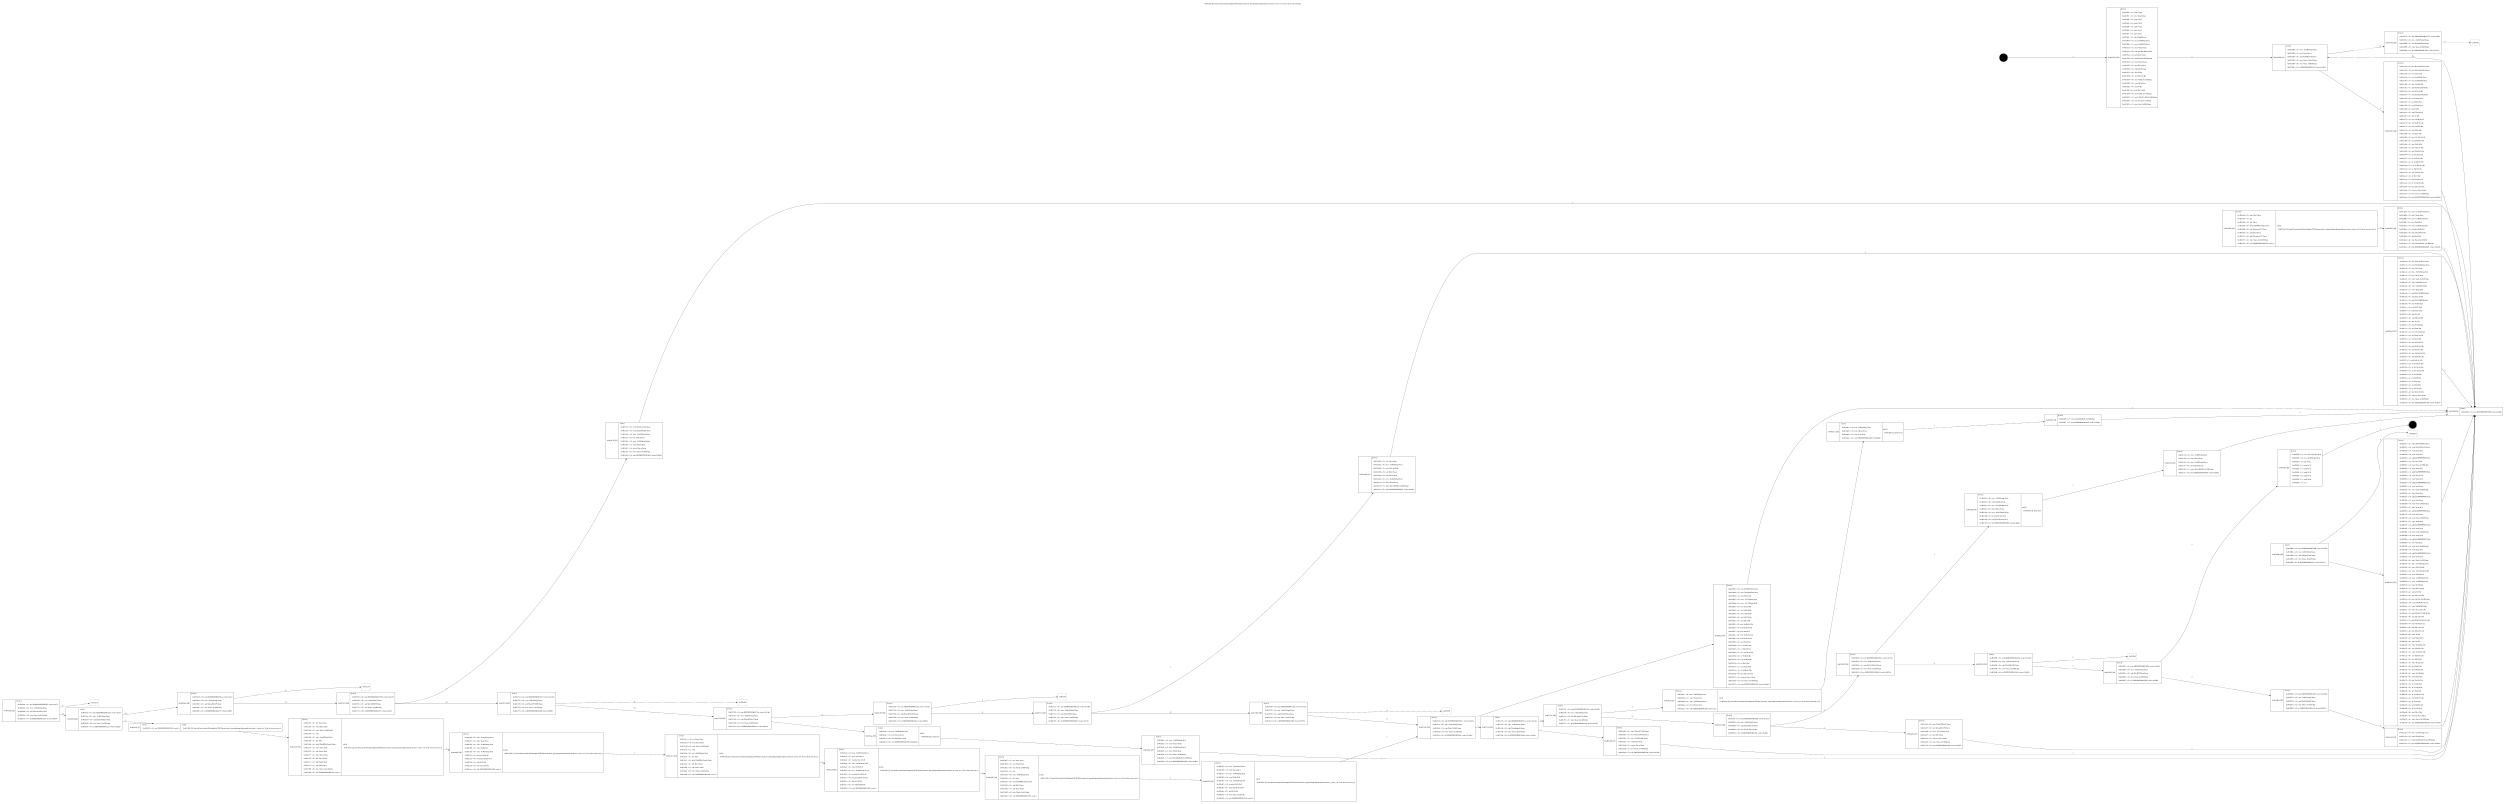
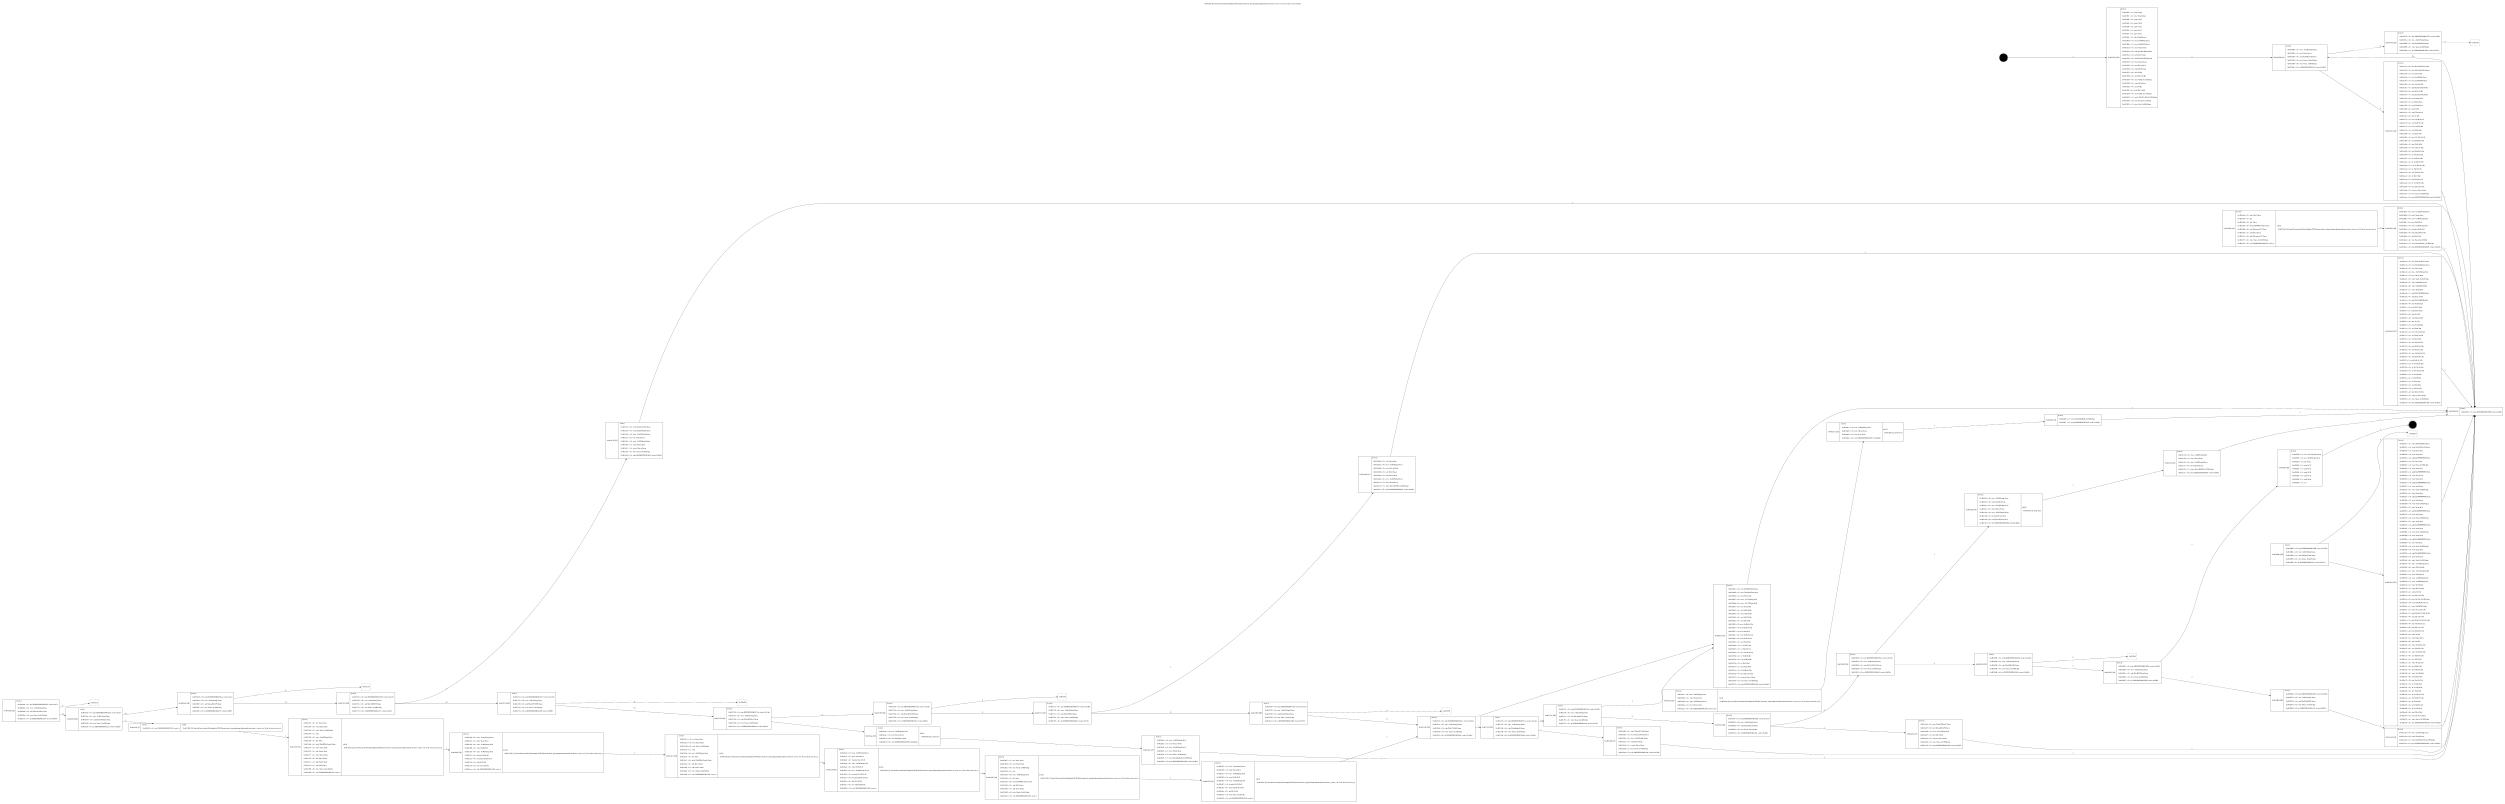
edge "0x4017e1 [28]" -> "0x401dcf [18]": now "0x4017e1 [28]" -> "0x4018cb [97]"
